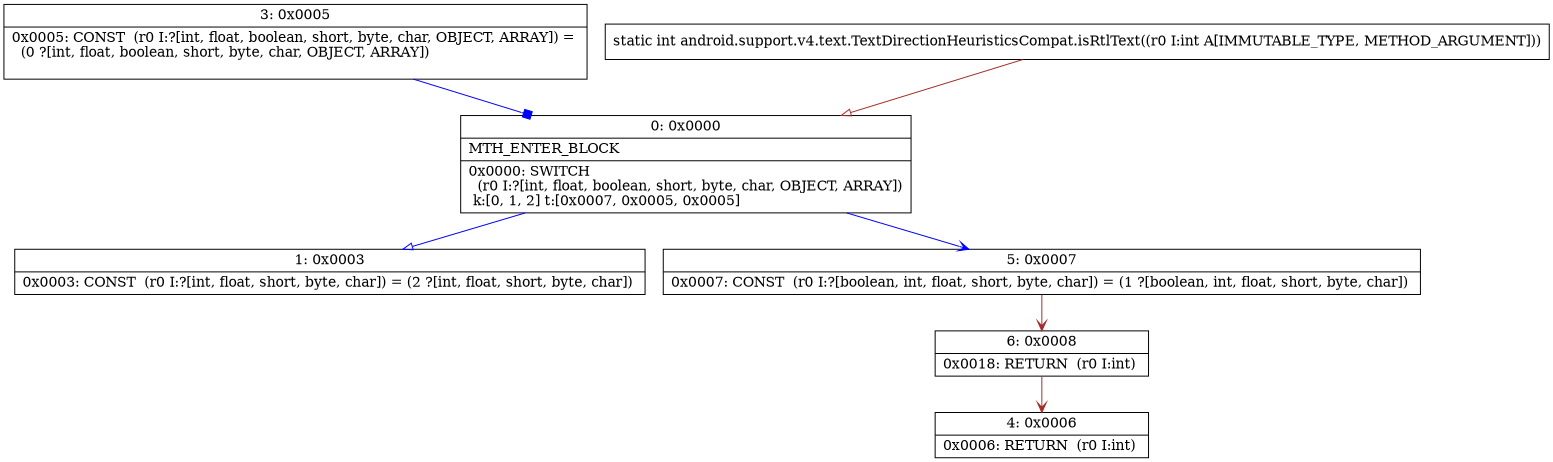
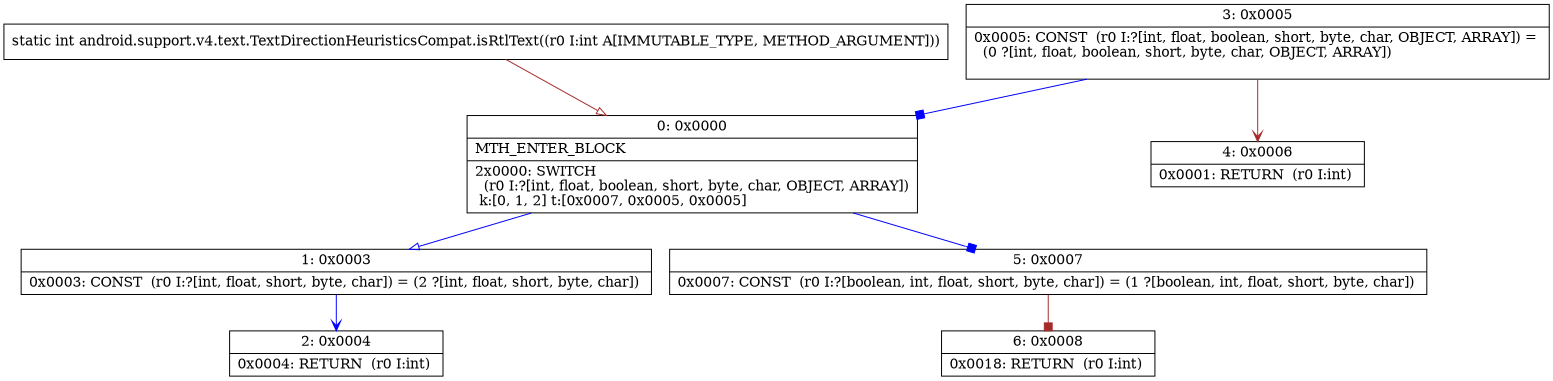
node "0: 0x0000": text "0x0000: SWITCH" -> "2x0000: SWITCH"
edge "0: 0x0000" -> "5: 0x0007": arrowhead vee -> box
edge "5: 0x0007" -> "6: 0x0008": arrowhead vee -> box
node "2: 0x0004": added
edge "6: 0x0008" -> "4: 0x0006": now "3: 0x0005" -> "4: 0x0006"
node "4: 0x0006": text "0x0006: RETURN  (r0 I:int)" -> "0x0001: RETURN  (r0 I:int)"
